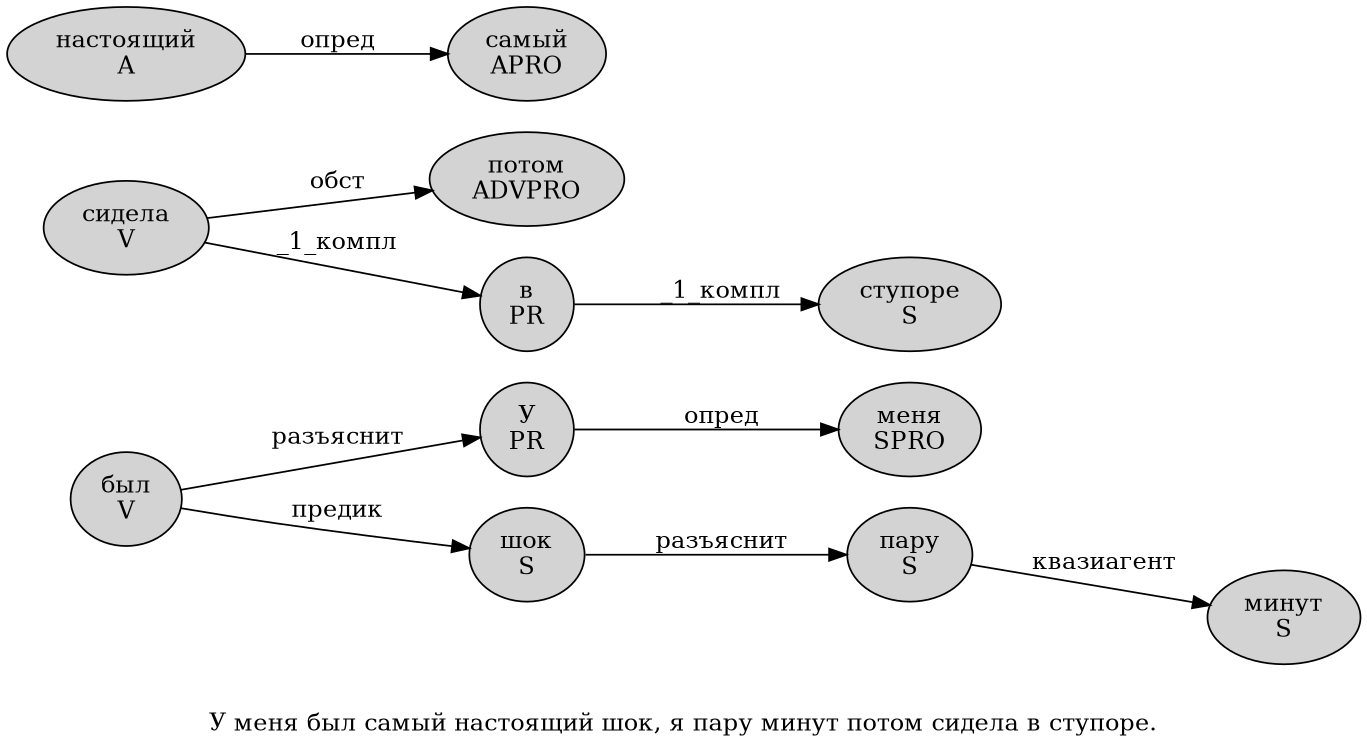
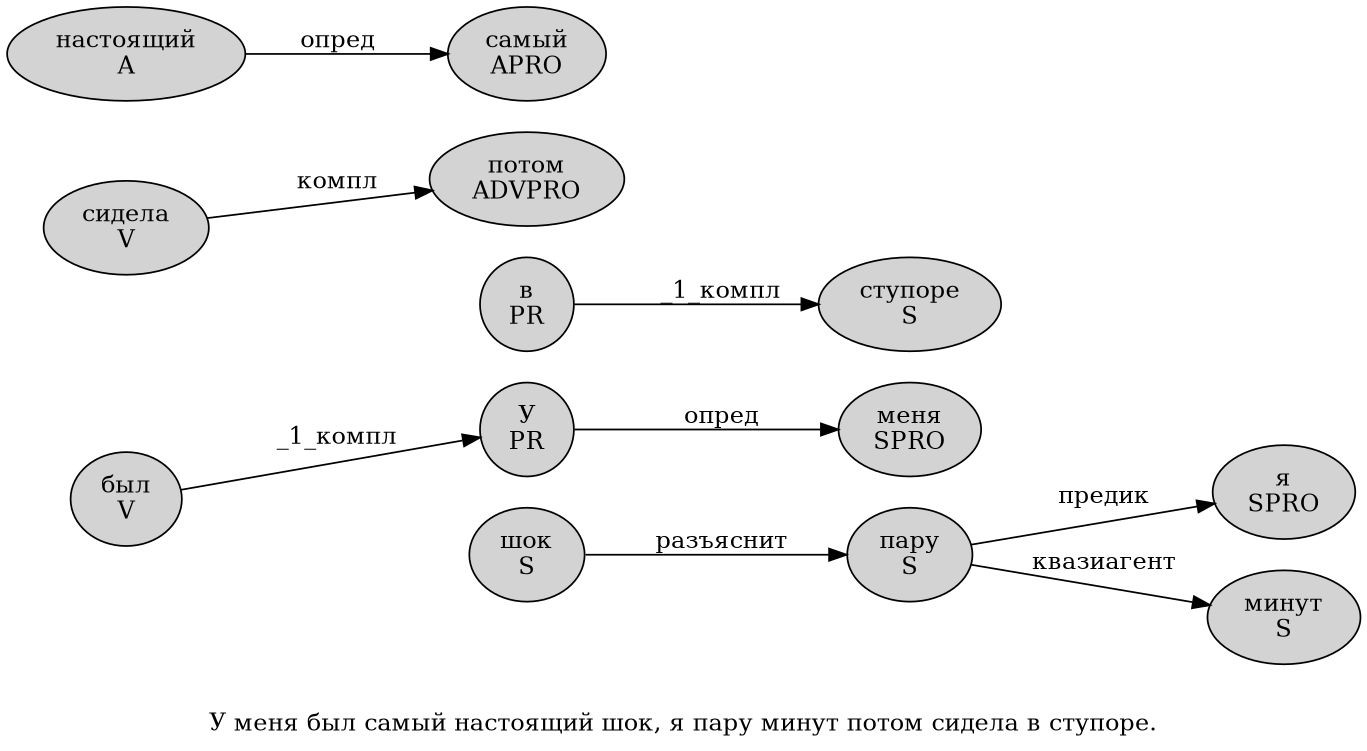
edge "сидела V" -> "потом ADVPRO": label "обст" -> "компл"
edge "сидела V" -> "в PR": removed, label "_1_компл"
edge "был V" -> "У PR": label "разъяснит" -> "_1_компл"
node "я SPRO": added
edge "был V" -> "шок S": removed, label "предик"
